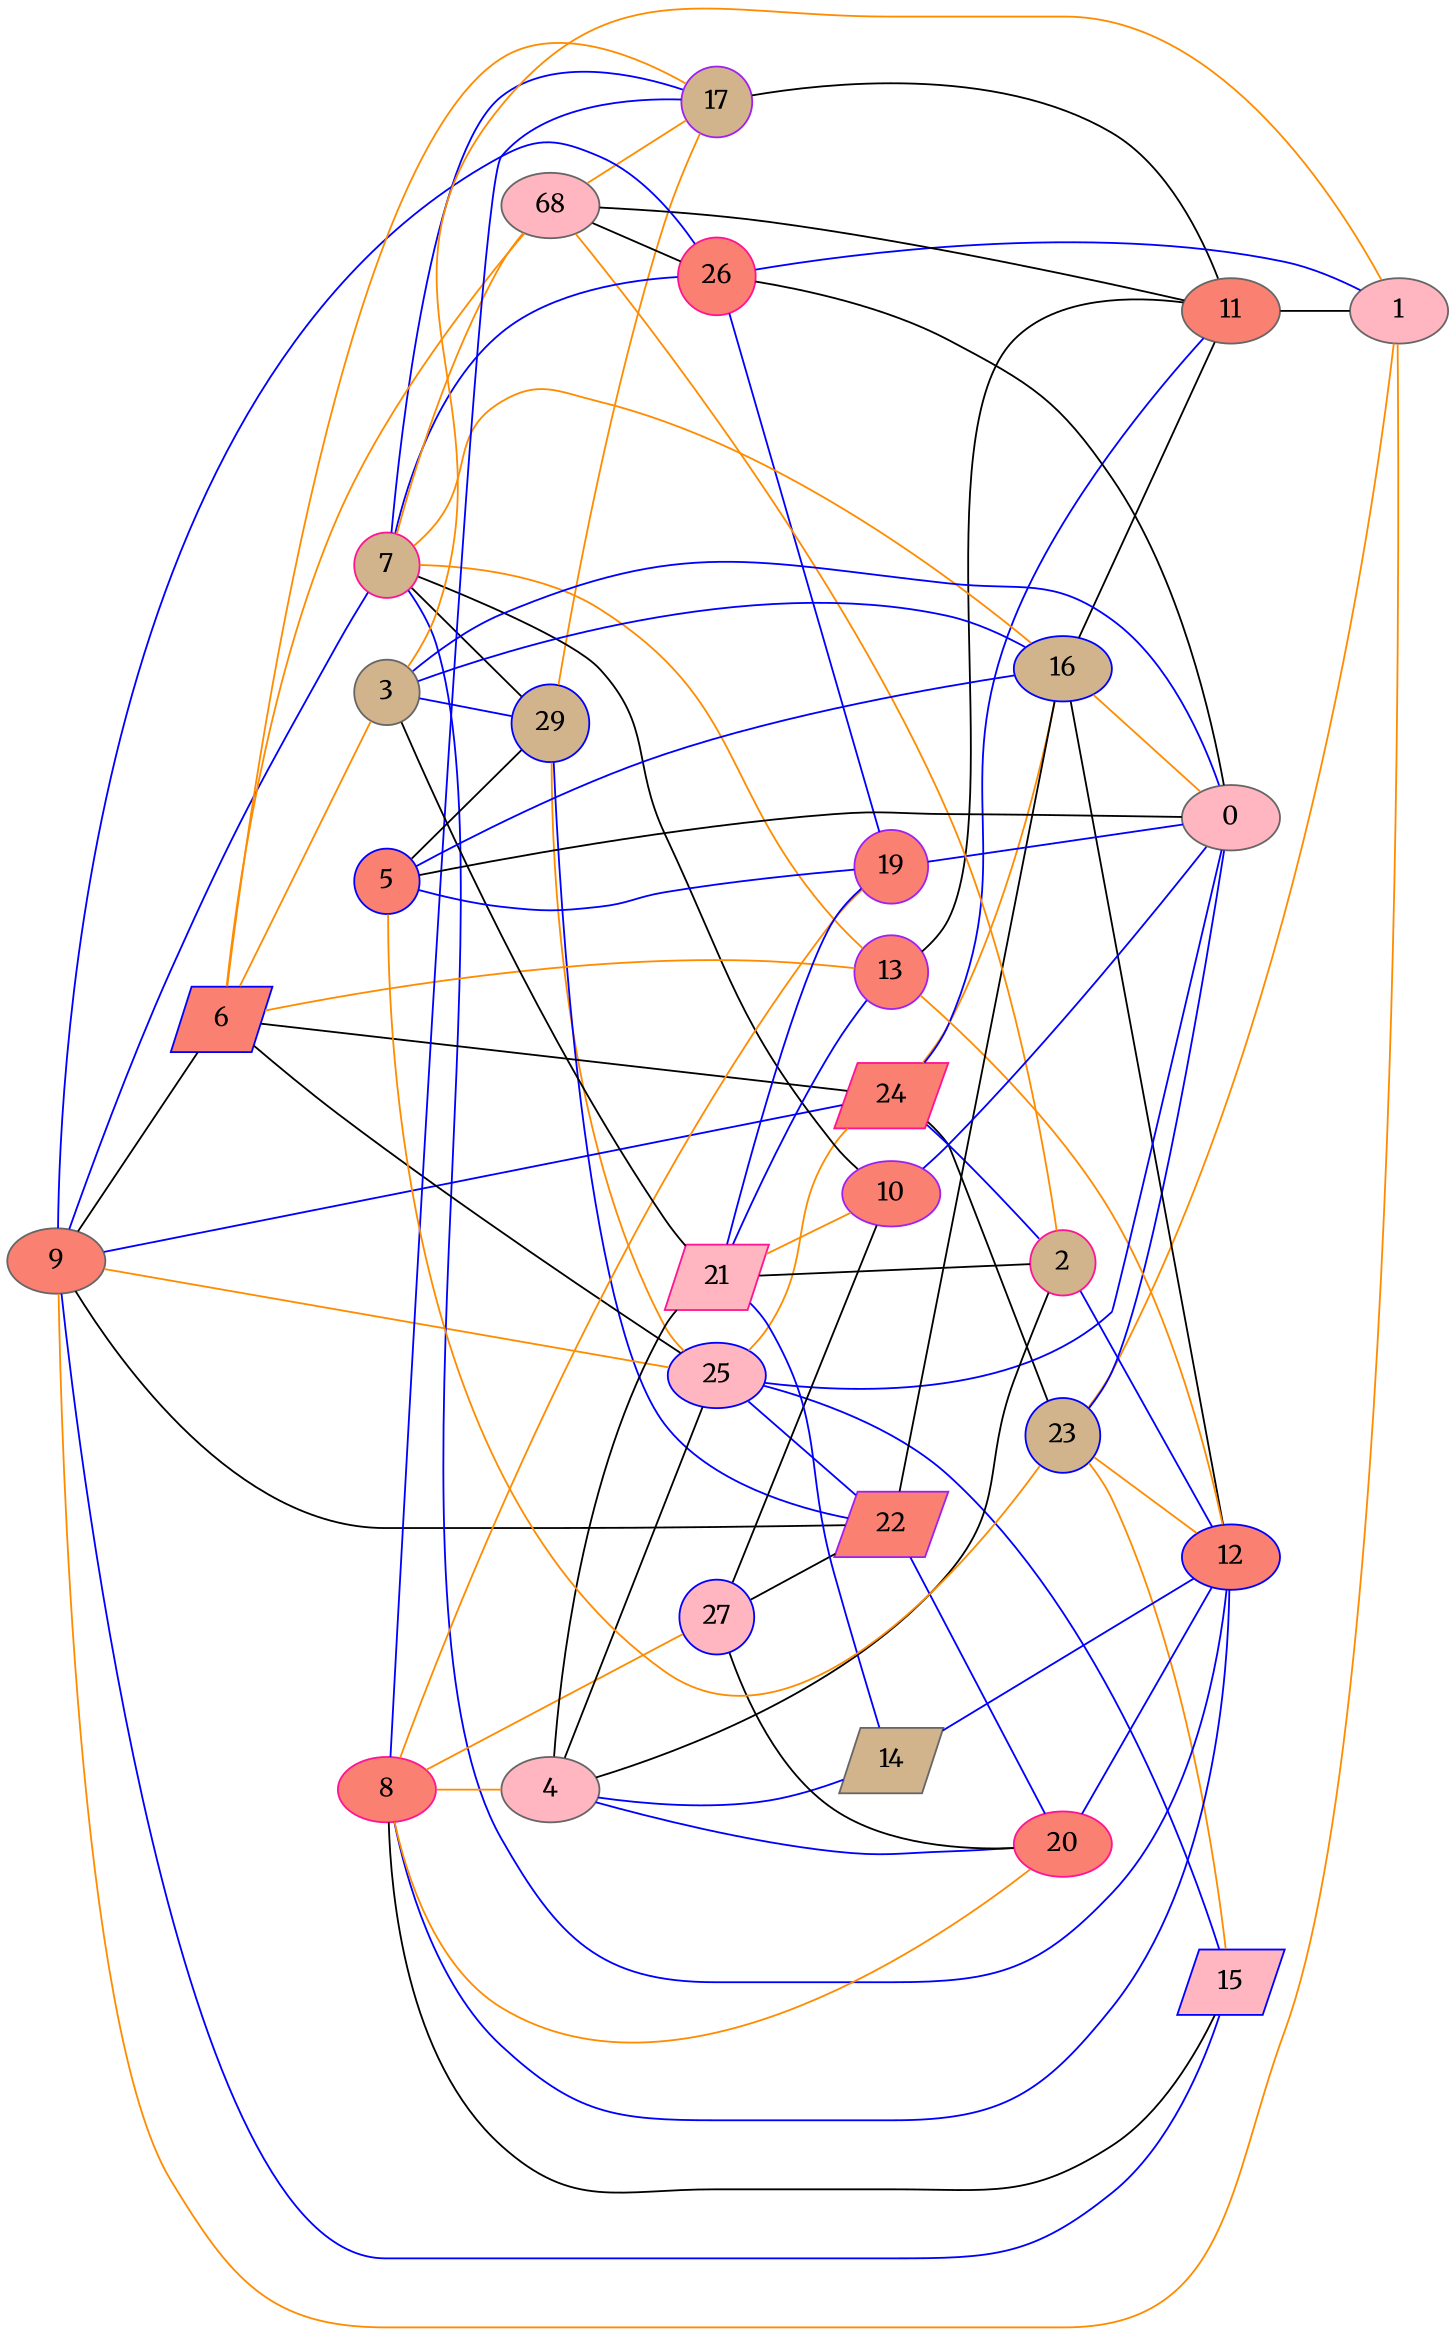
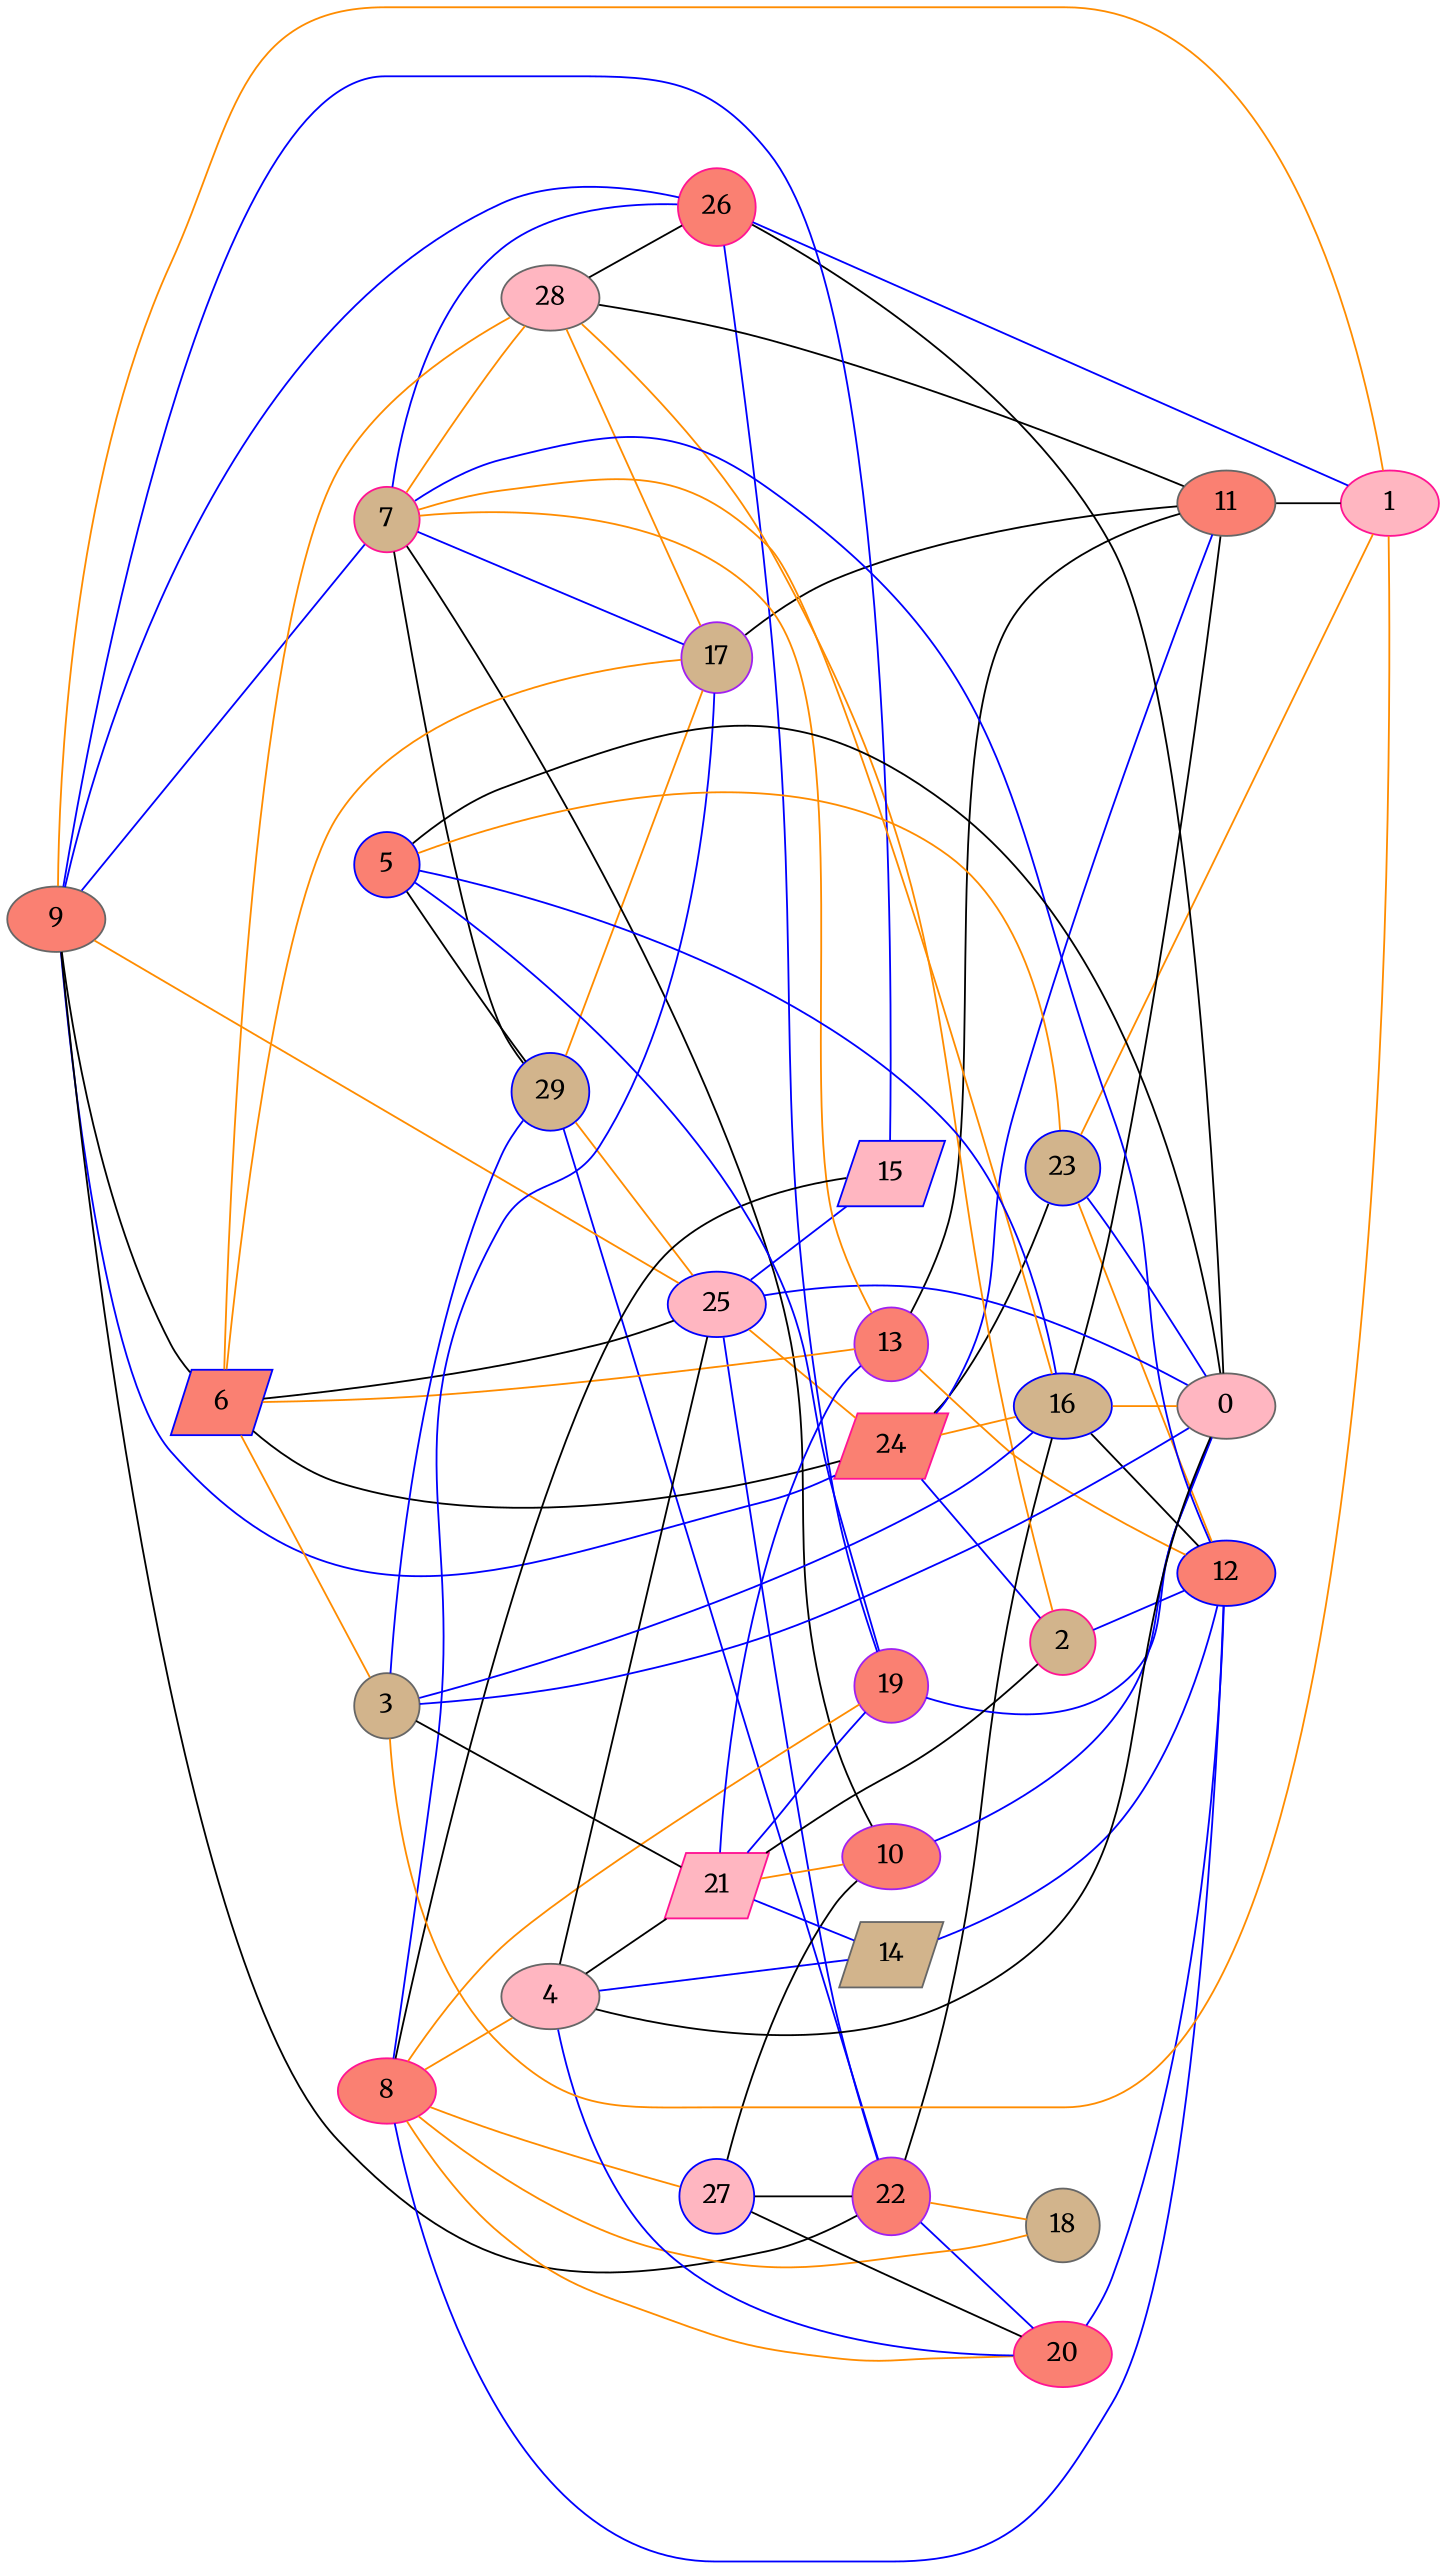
node "68": label "68" -> "28"
node "1": color gray40 -> deeppink
edge "2" -- "4": now "0" -- "4"
node "22": shape parallelogram -> circle
edge "23" -- "15": removed
node "18": added
